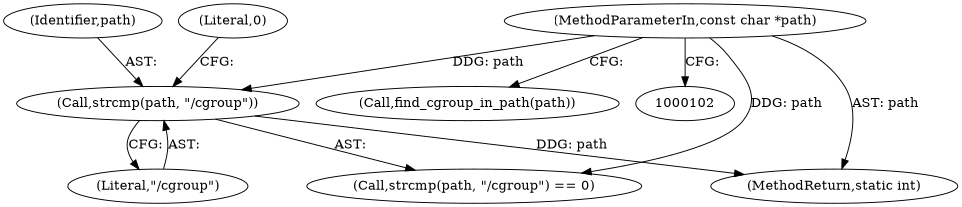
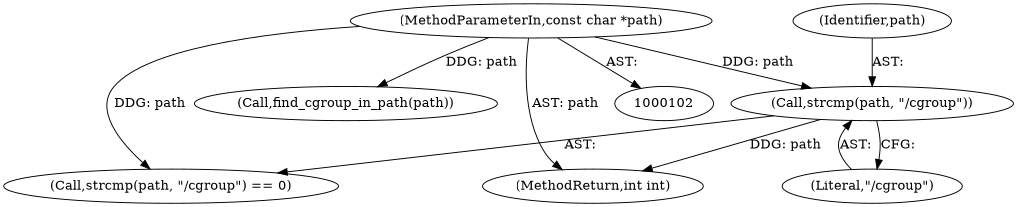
node "(Literal,0)": removed
edge "(MethodParameterIn,const char *path)" -> "(Call,find_cgroup_in_path(path))": label "CFG: " -> "DDG: path"
edge "(MethodParameterIn,const char *path)" -> "1000102": label "CFG: " -> "AST: "
node "(MethodReturn,static int)": label "(MethodReturn,static int)" -> "(MethodReturn,int int)"
